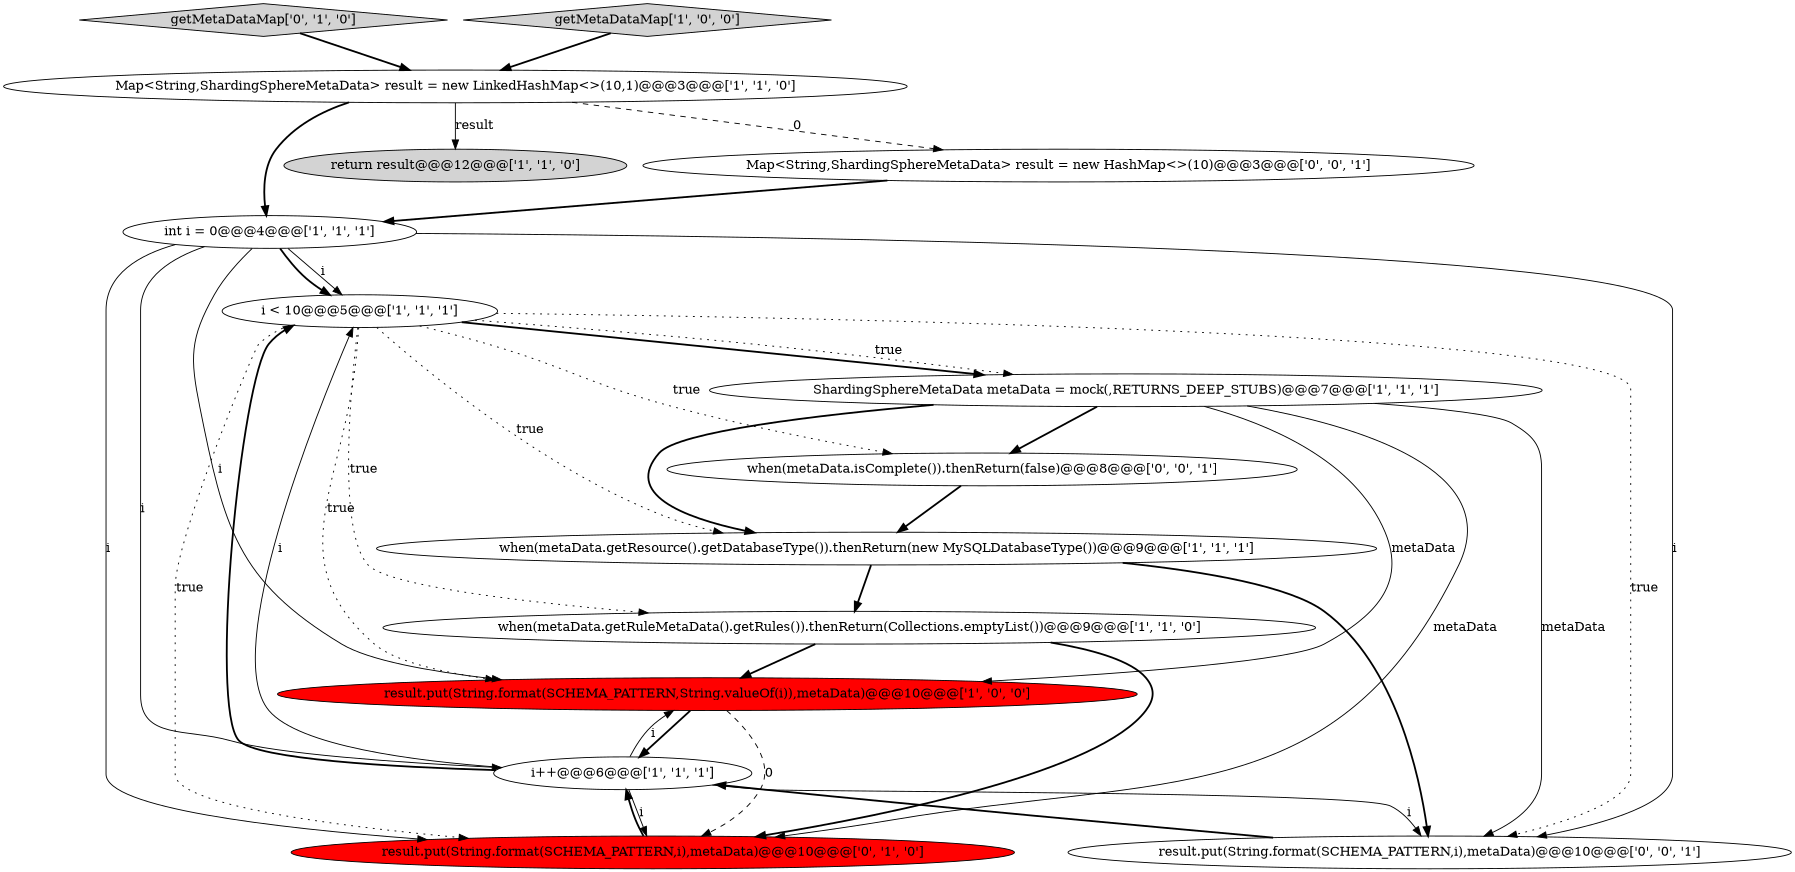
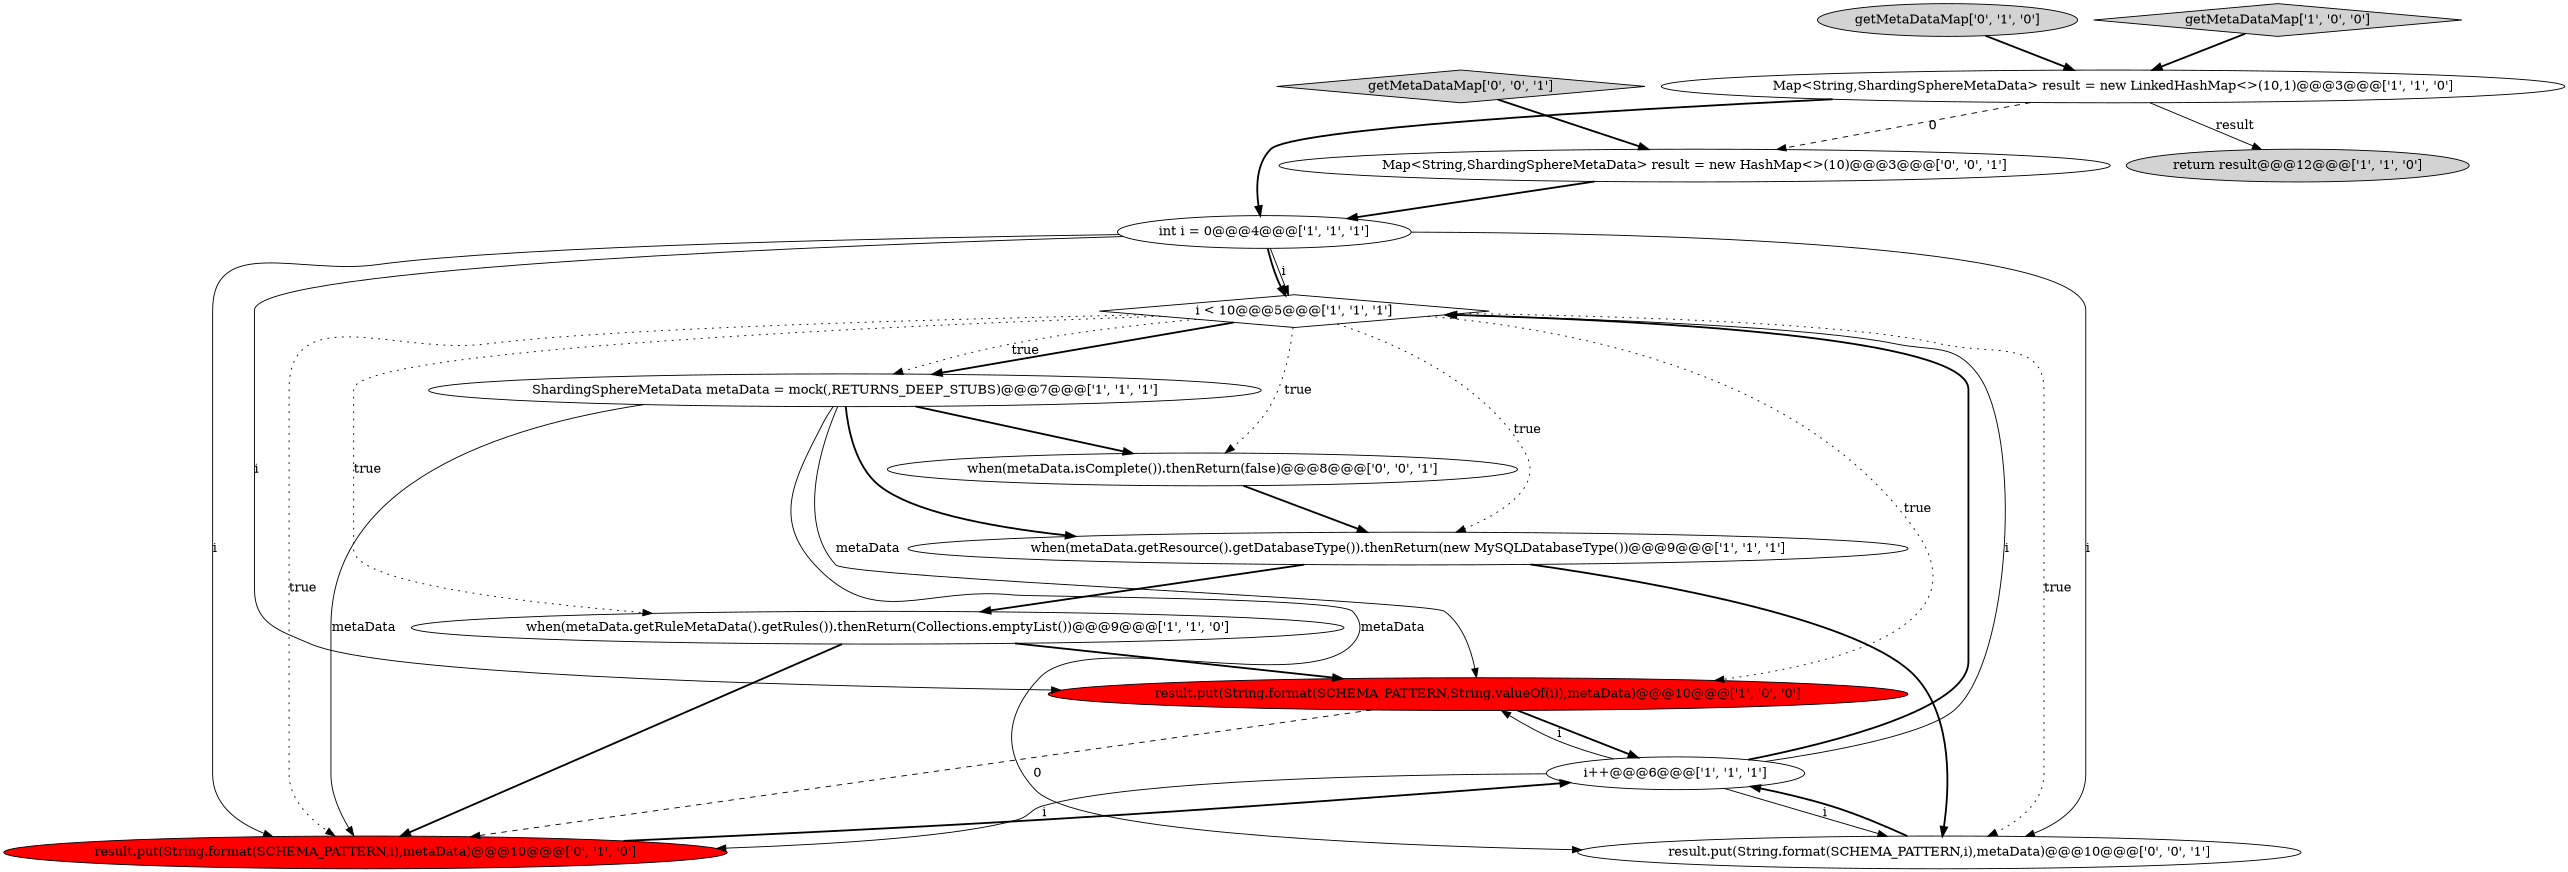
node "getMetaDataMap['0', '1', '0']": shape diamond -> ellipse
node "getMetaDataMap['0', '0', '1']": added
node "i < 10@@@5@@@['1', '1', '1']": shape ellipse -> diamond
edge "int i = 0@@@4@@@['1', '1', '1']" -> "i++@@@6@@@['1', '1', '1']": removed, label "i"
